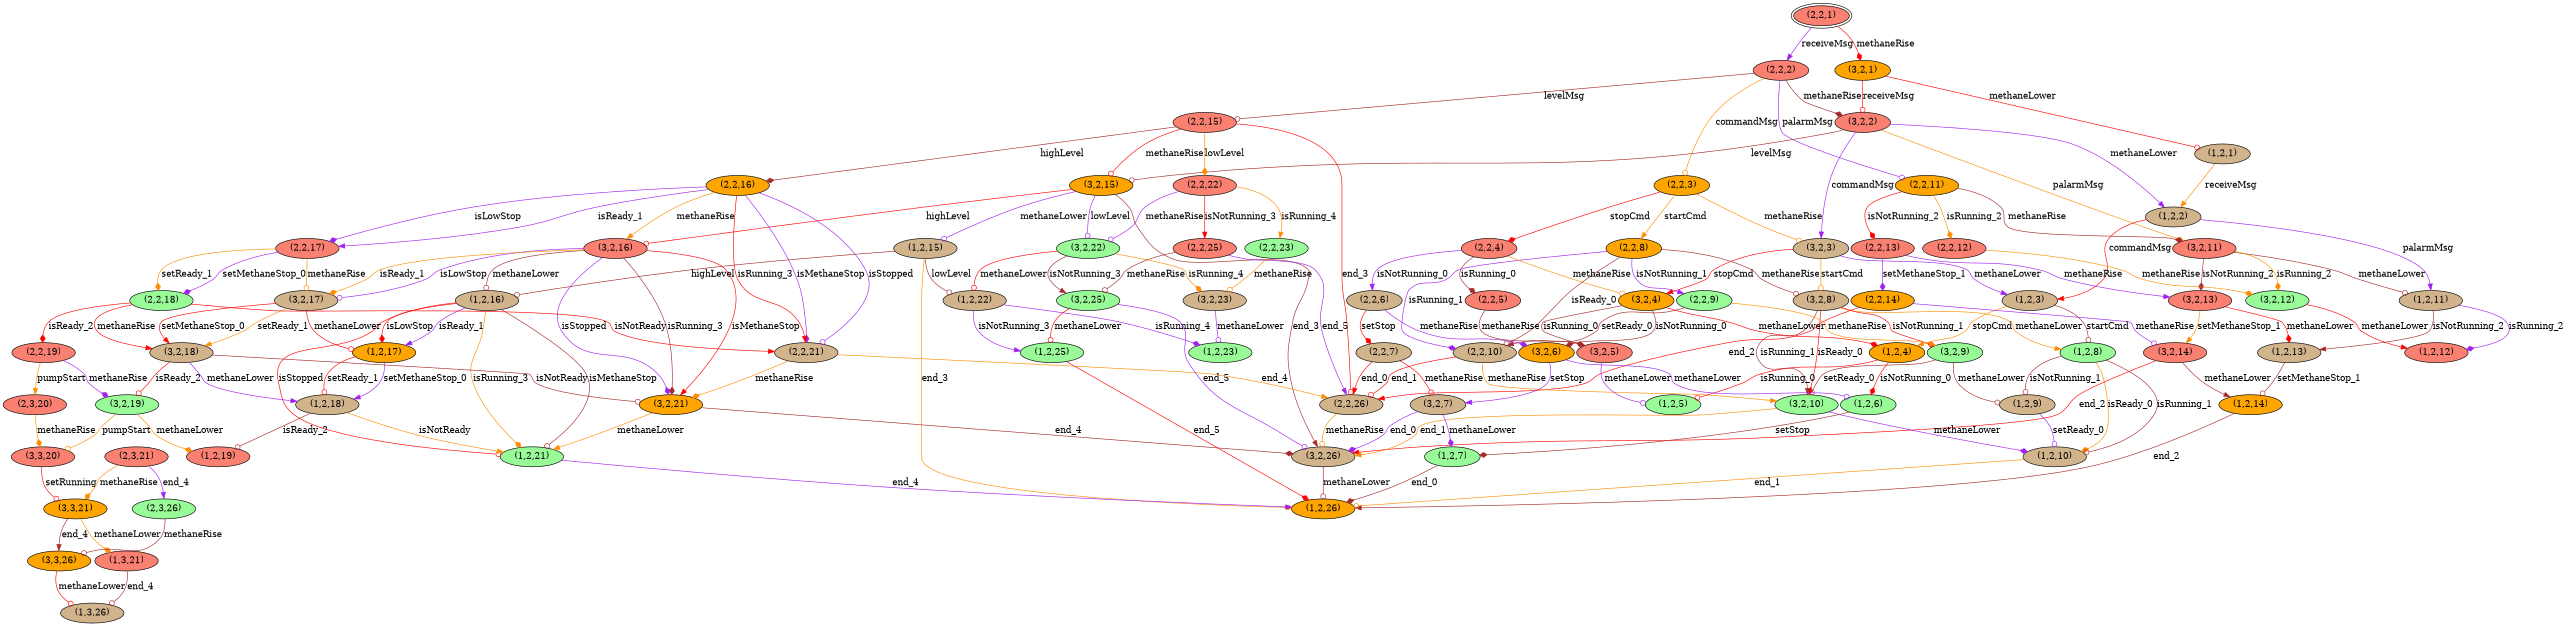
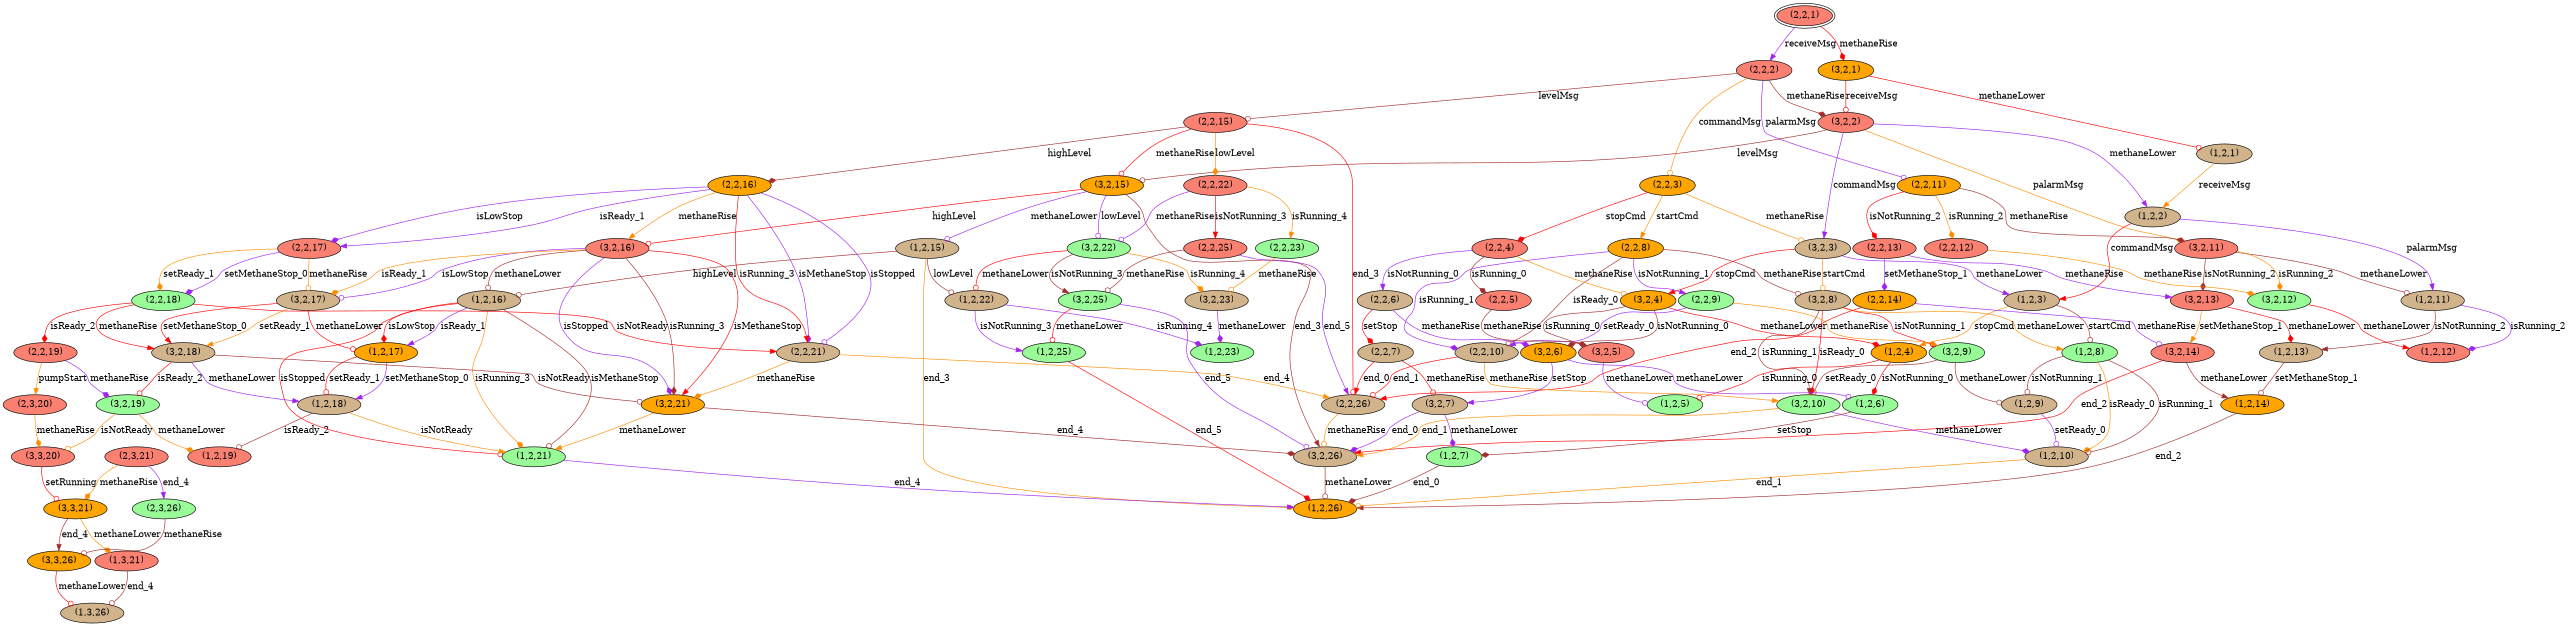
edge "(3,2,23)" -> "(1,2,23)": arrowhead odot -> diamond
edge "(2,2,9)" -> "(2,2,10)": color brown -> purple
edge "(3,2,19)" -> "(3,3,20)": label "pumpStart" -> "isNotReady"
